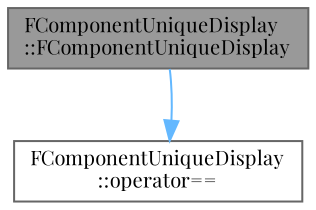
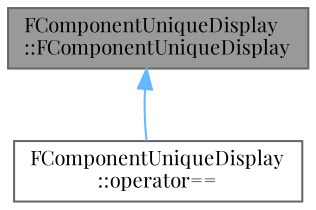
edge "FComponentUniqueDisplay ::FComponentUniqueDisplay" -> "FComponentUniqueDisplay ::operator==": reversed
